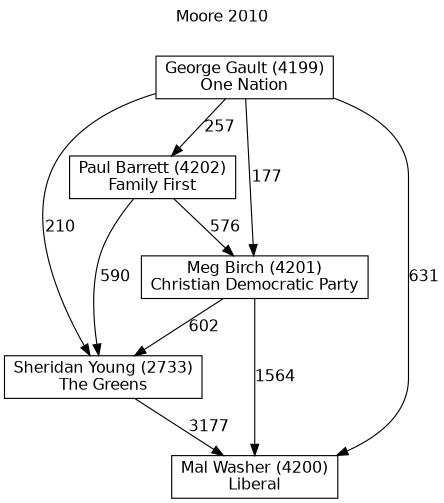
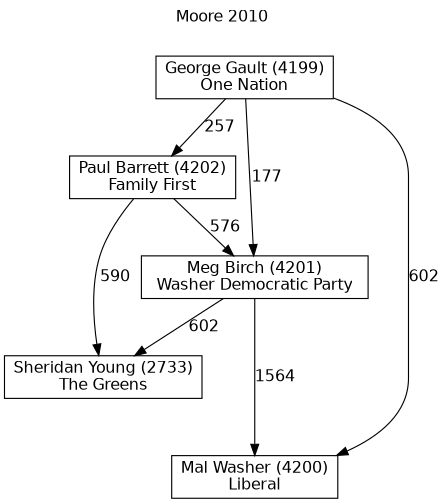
edge "George Gault (4199) One Nation" -> "Sheridan Young (2733) The Greens": removed, label "210"
node "Meg Birch (4201) Christian Democratic Party": label "Meg Birch (4201) Christian Democratic Party" -> "Meg Birch (4201) Washer Democratic Party"
edge "George Gault (4199) One Nation" -> "Mal Washer (4200) Liberal": label "631" -> "602"
edge "Sheridan Young (2733) The Greens" -> "Mal Washer (4200) Liberal": removed, label "3177"
